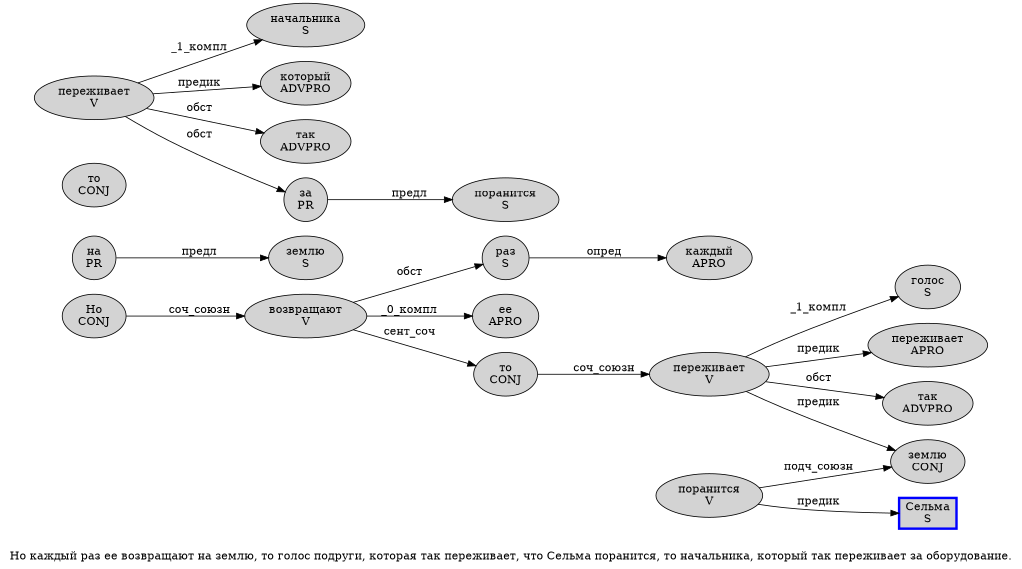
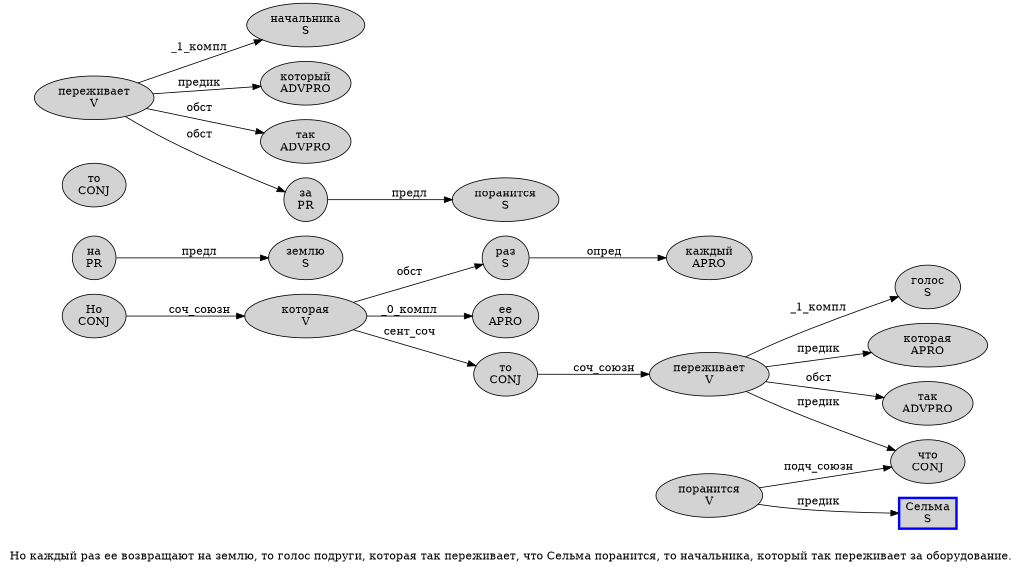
node "возвращают V": label "возвращают V" -> "которая V"
node "переживает APRO": label "переживает APRO" -> "которая APRO"
node "землю CONJ": label "землю CONJ" -> "что CONJ"
